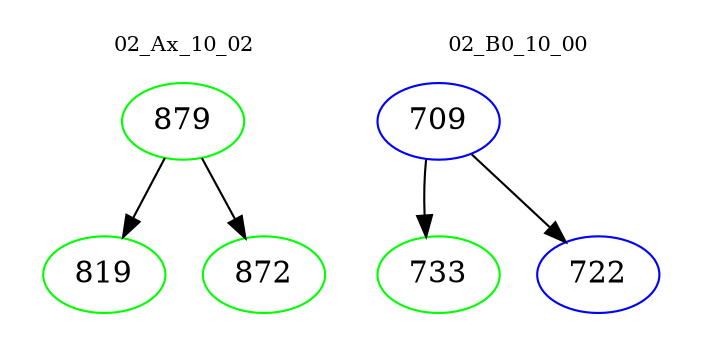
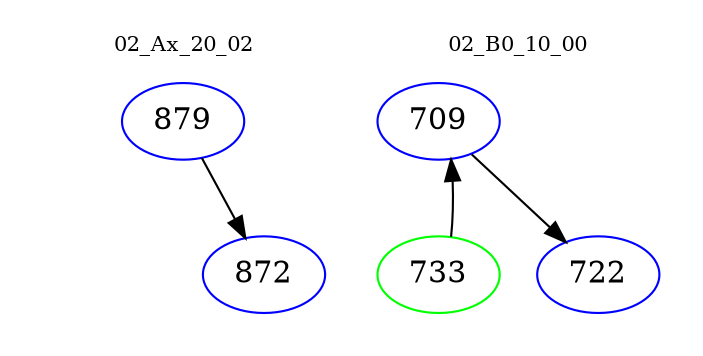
cluster "02_Ax_10_02": label "02_Ax_10_02" -> "02_Ax_20_02"
node "879": color green -> blue
edge "709" -> "733": reversed
node "819": removed
node "872": color green -> blue
